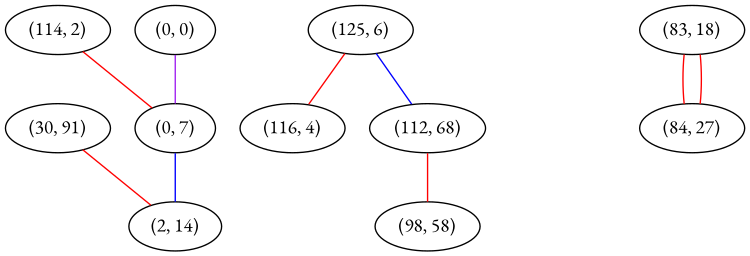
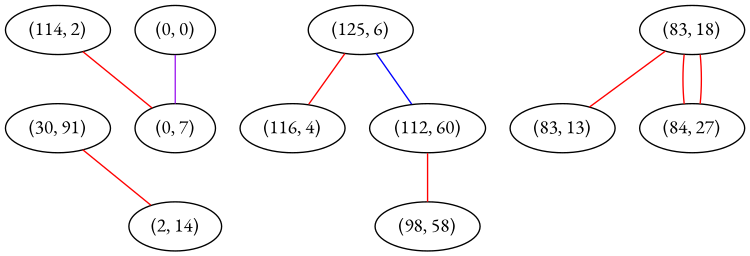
node "(112, 68)": label "(112, 68)" -> "(112, 60)"
node "(83, 13)": added
edge "(0, 7)" -- "(2, 14)": removed
